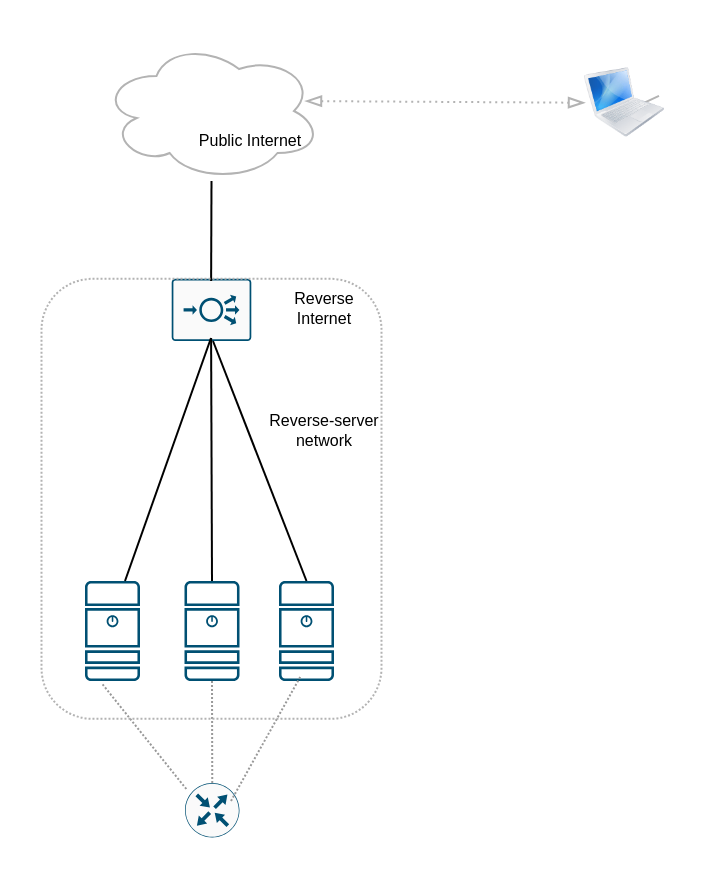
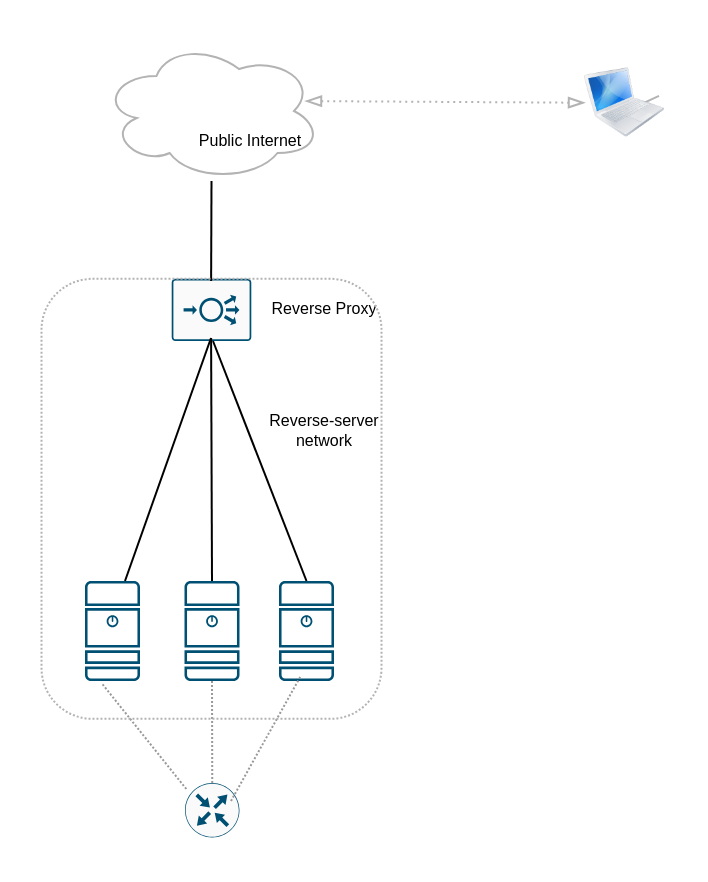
node "Reverse Internet": label "Reverse Internet" -> "Reverse Proxy"
